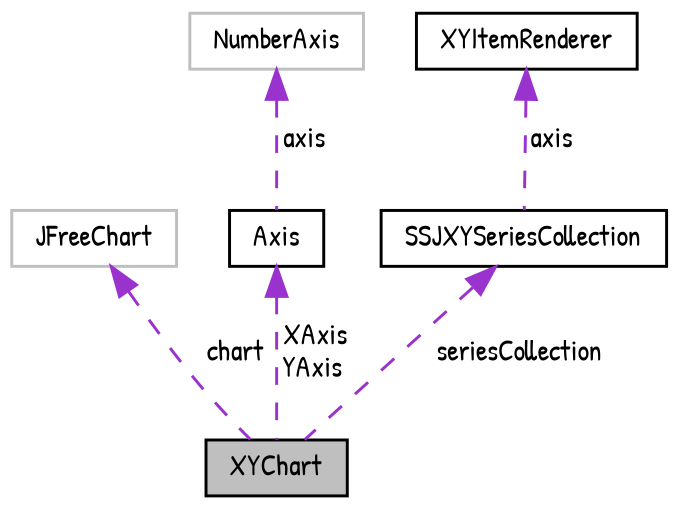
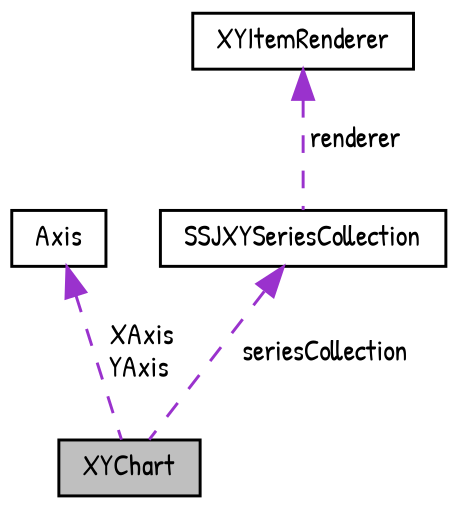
node "NumberAxis": removed
edge "SSJXYSeriesCollection" -> "XYItemRenderer": label " axis" -> " renderer"
node "JFreeChart": removed
